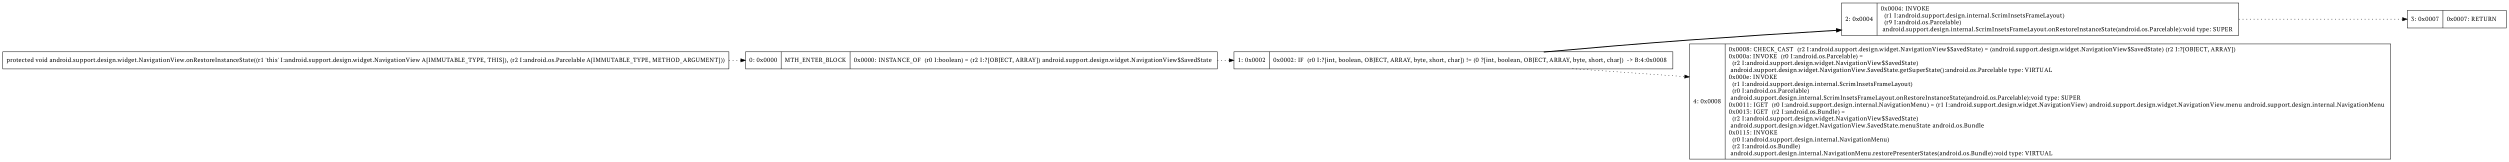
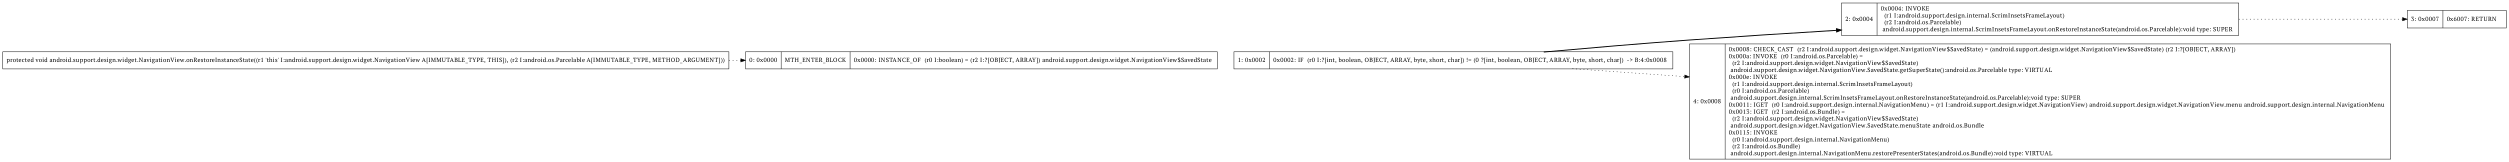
node "3: 0x0007": text "0x0007: RETURN" -> "0x6007: RETURN"
node "2: 0x0004": text "(r9 I:android.os.Parcelable)" -> "(r2 I:android.os.Parcelable)"
edge "0: 0x0000" -> "1: 0x0002": removed
